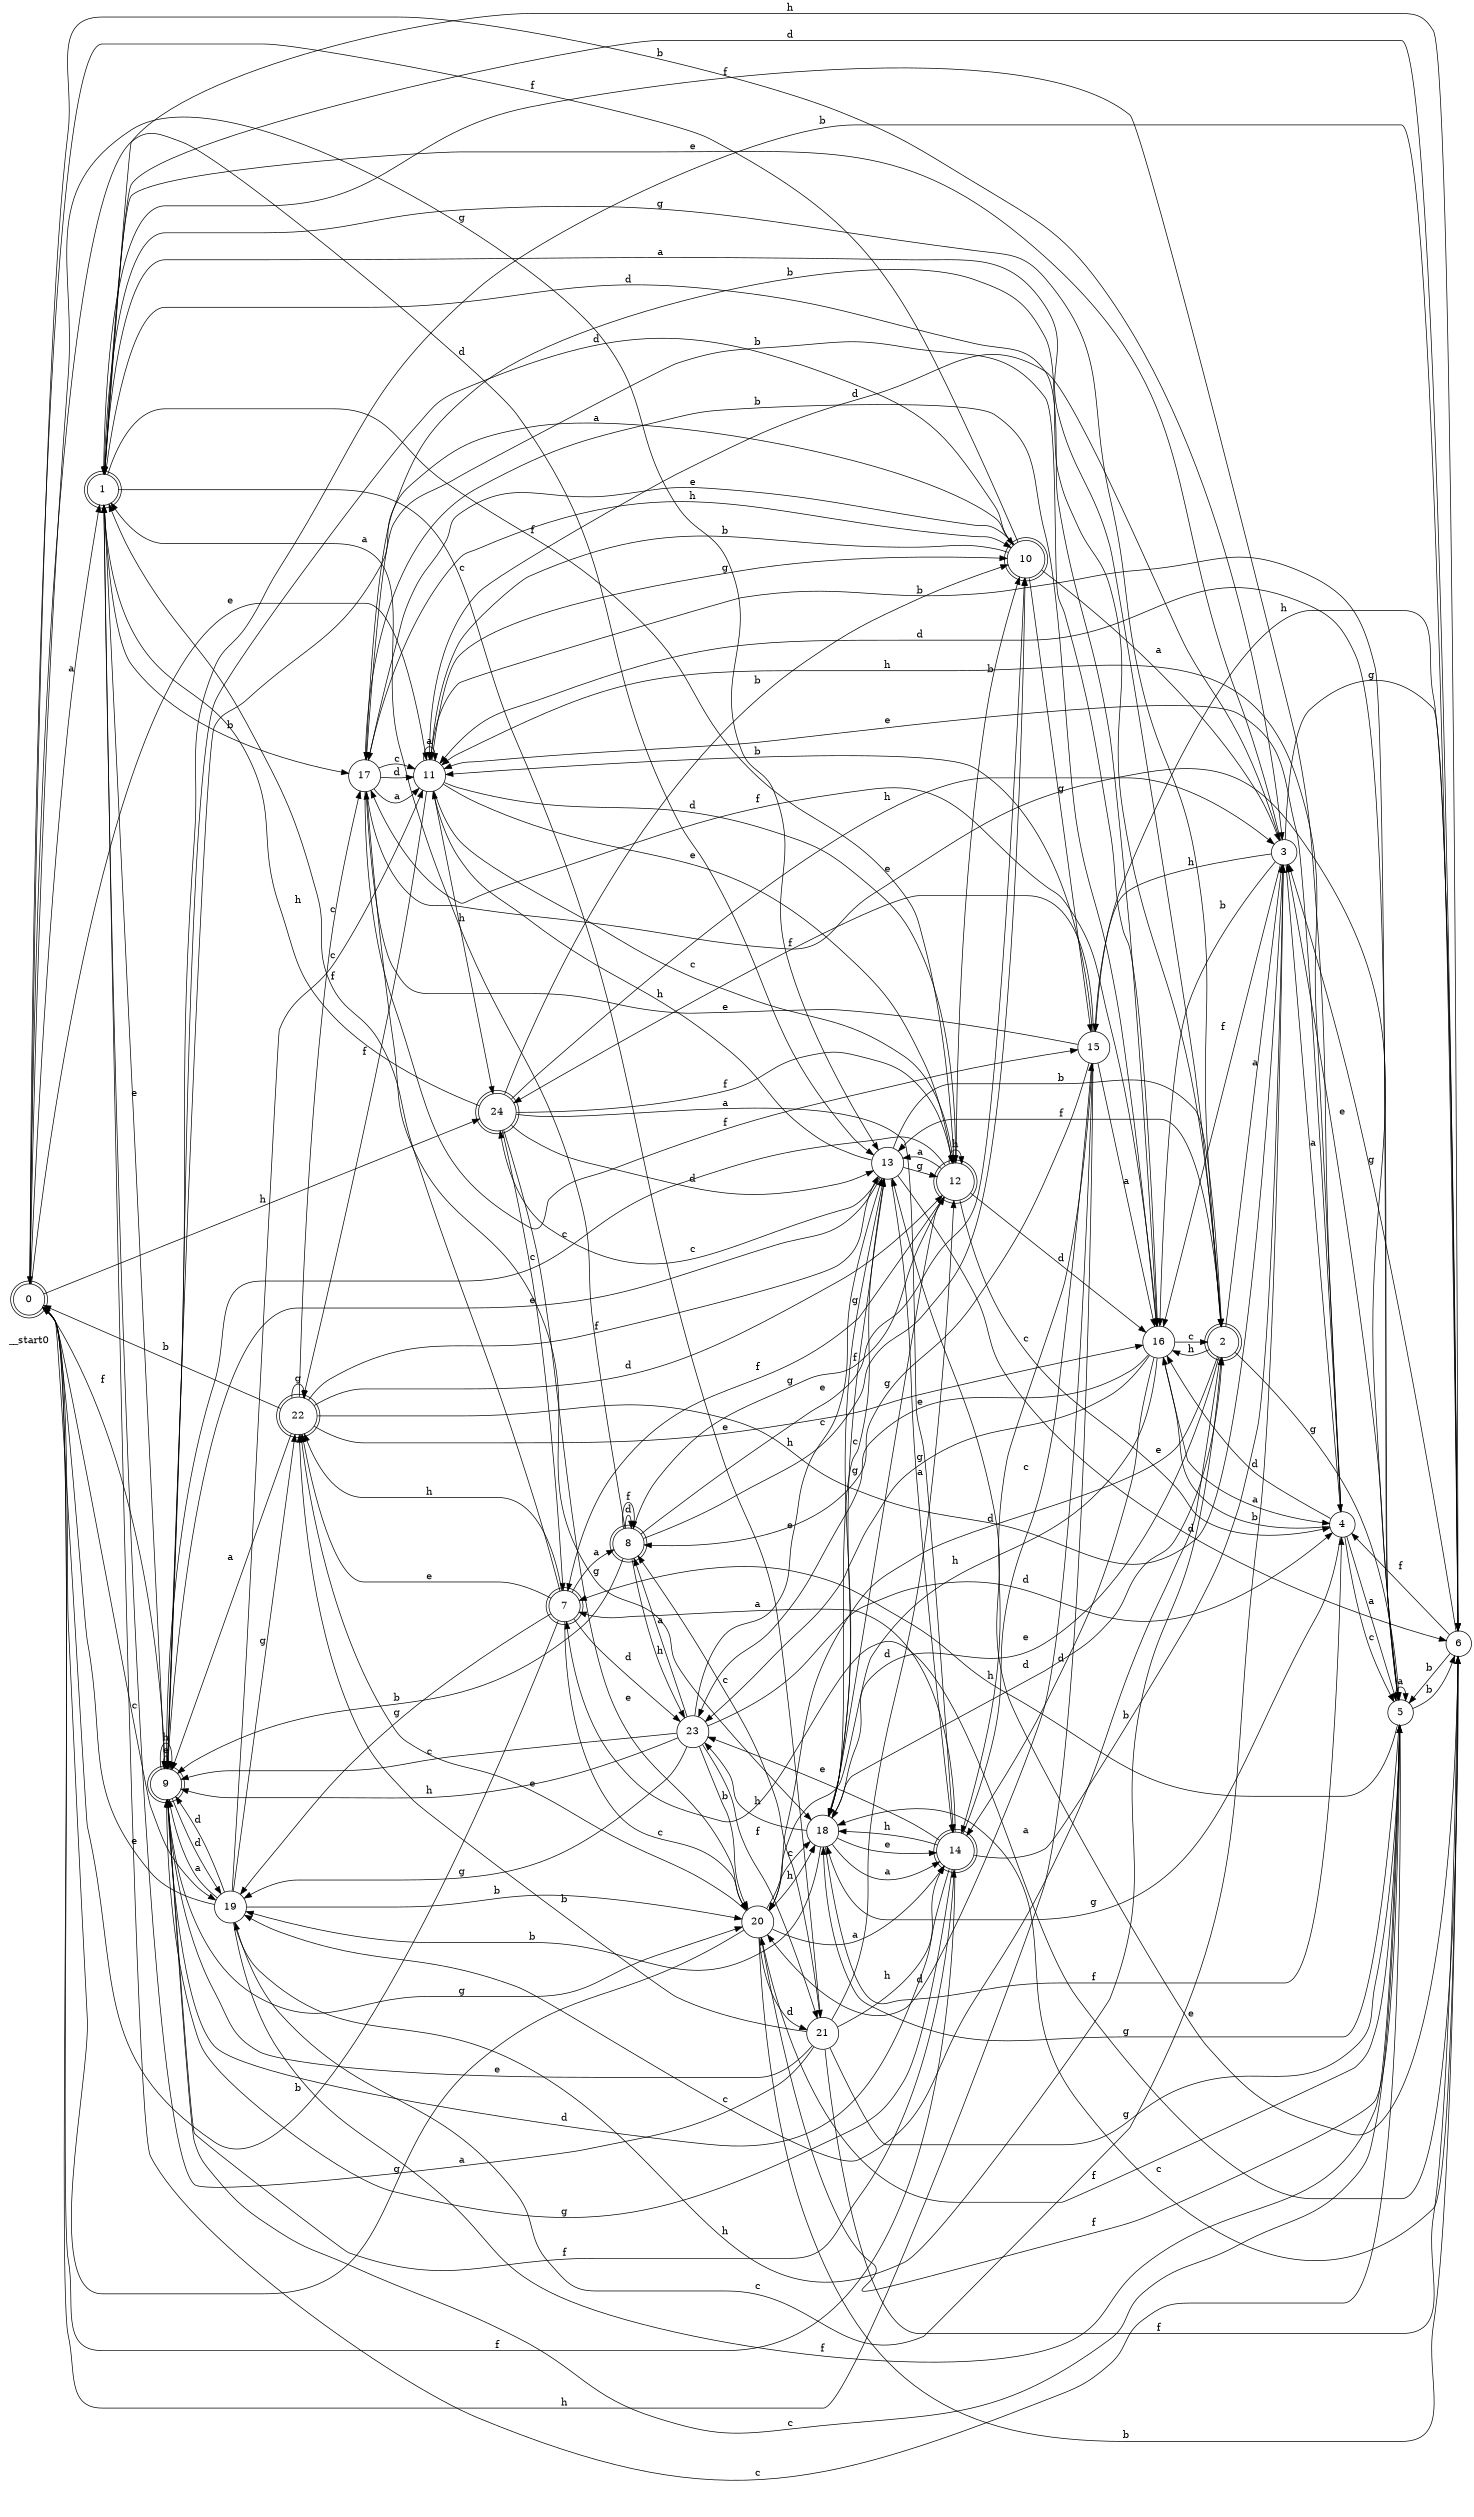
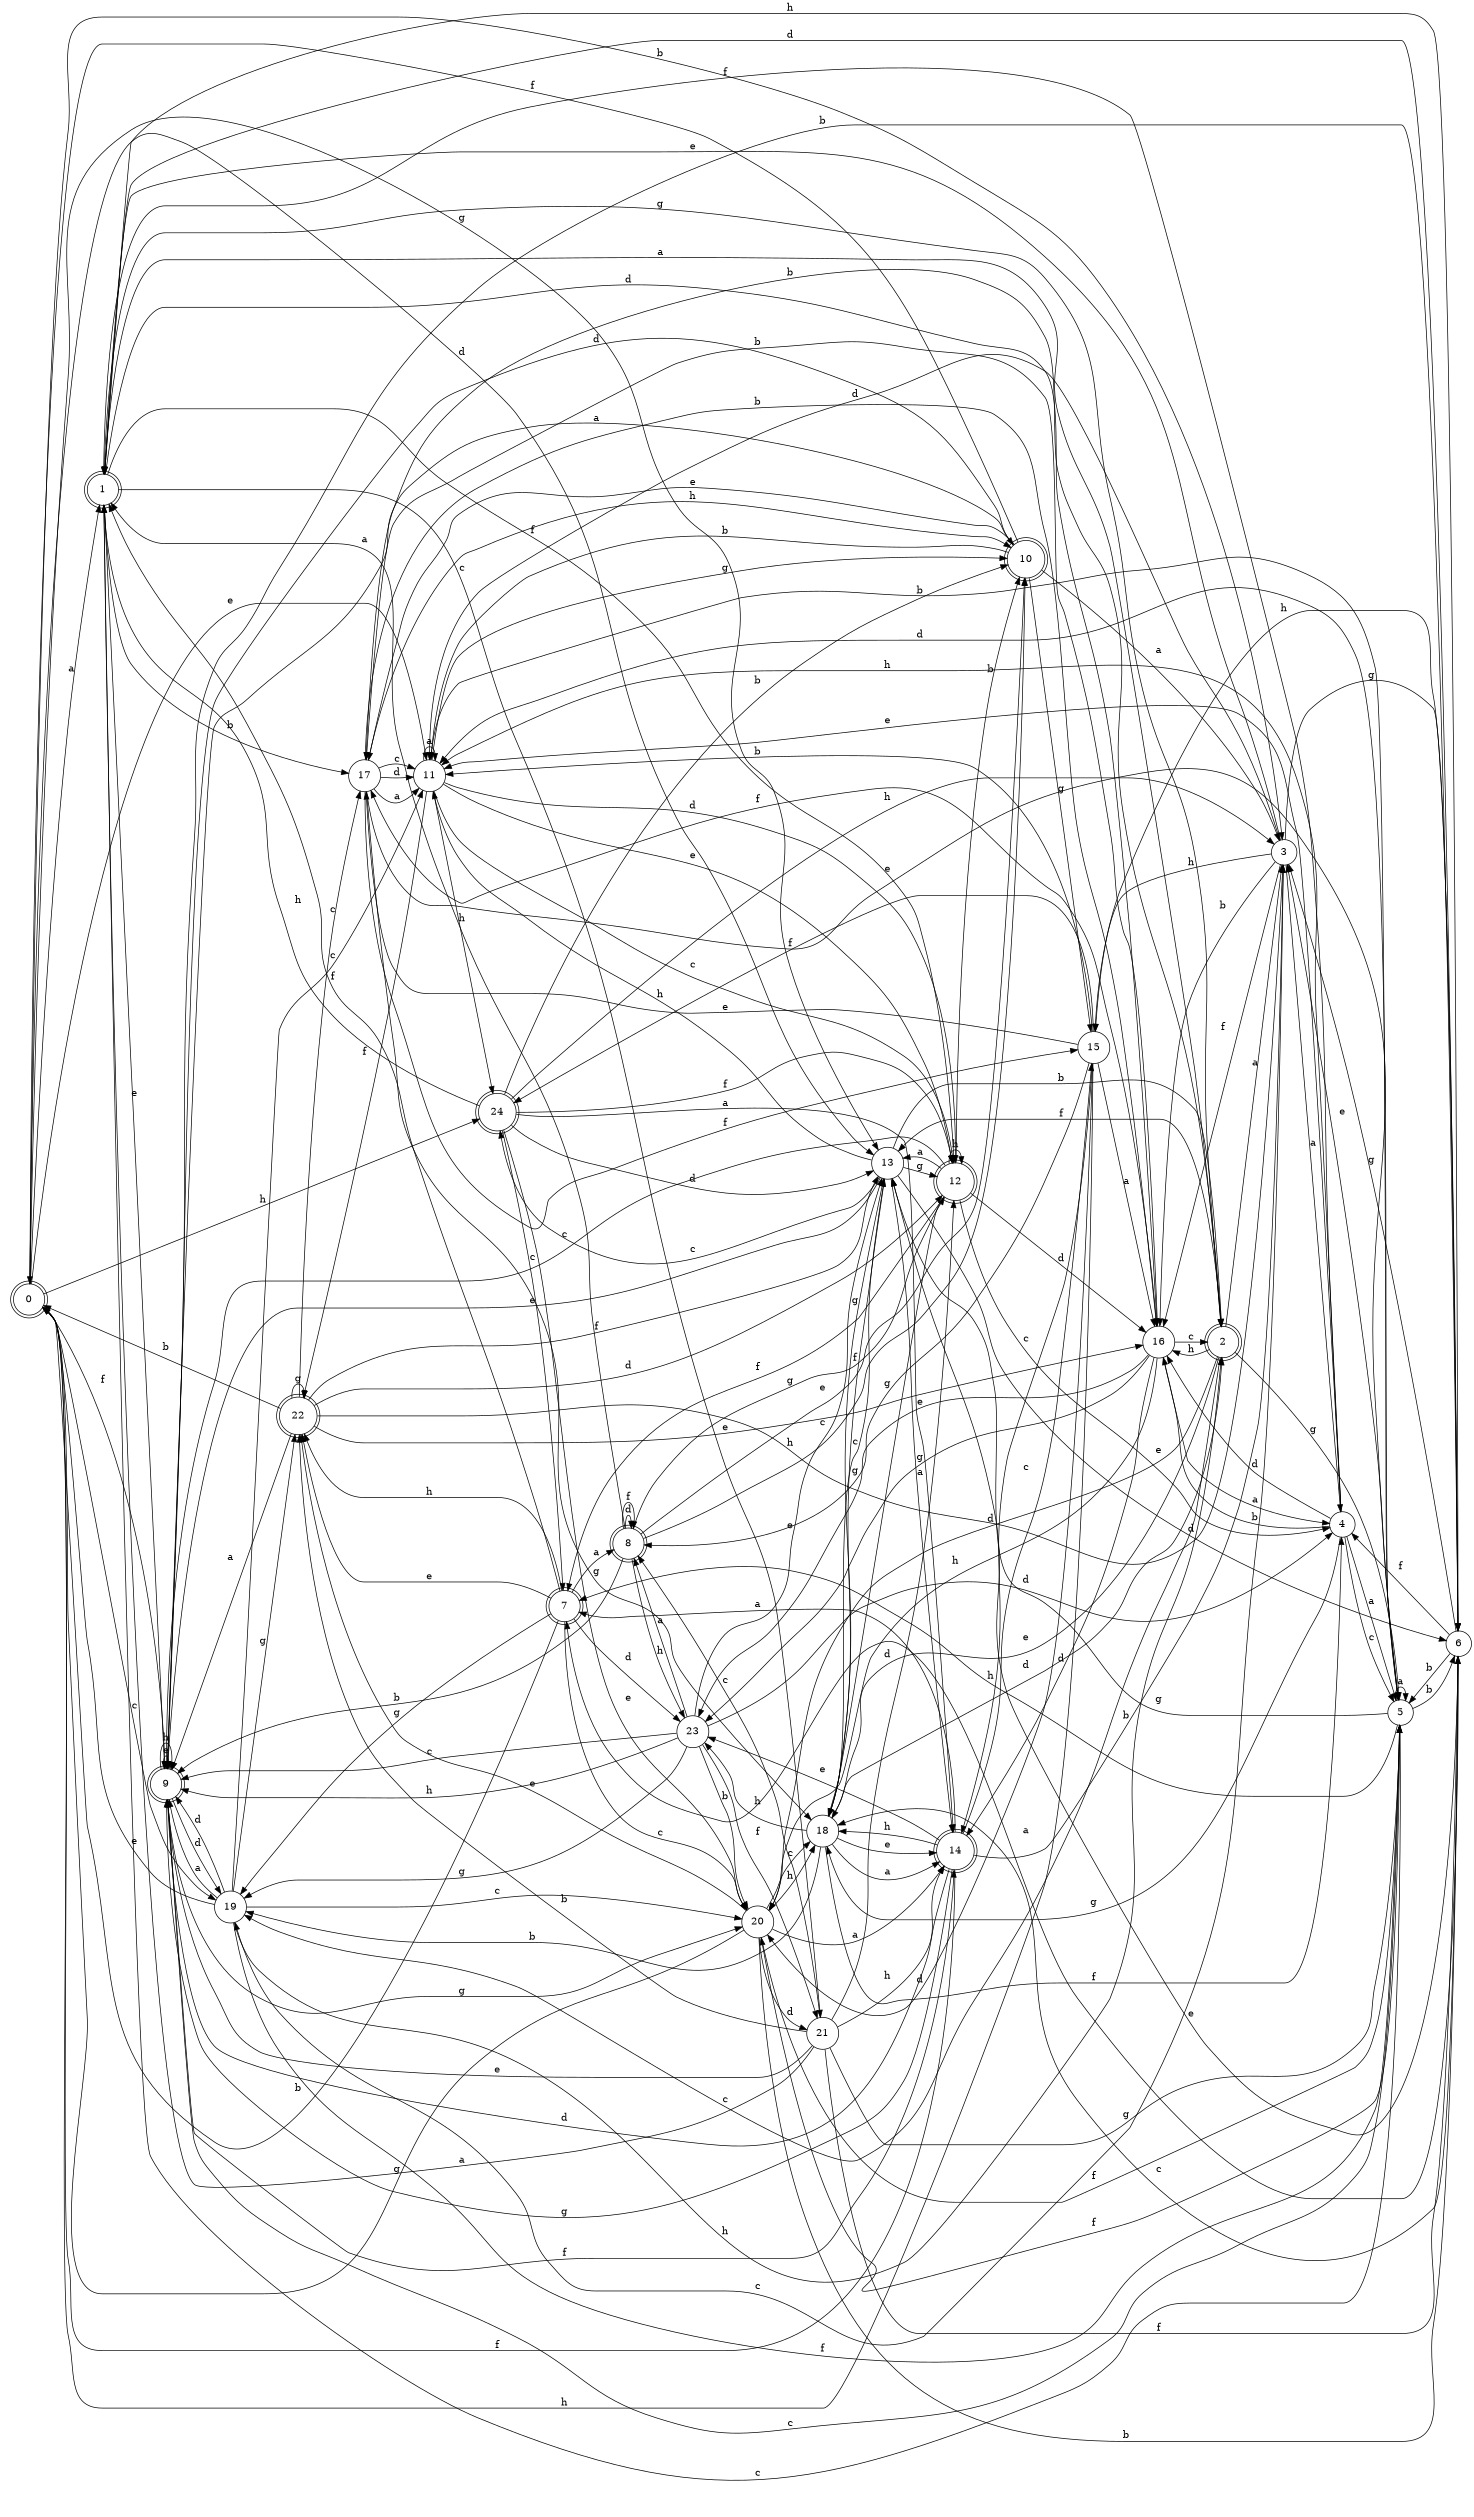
node "__start0": removed
edge "19" -> "20": label "b" -> "c"
edge "5" -> "18": now "5" -> "13"
